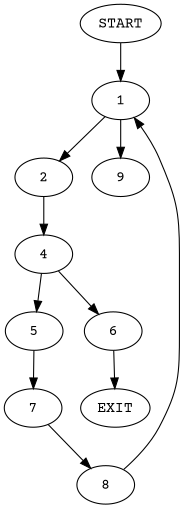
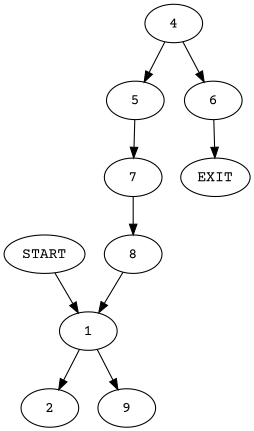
edge "2" -> "4": removed
